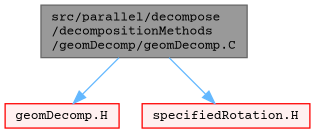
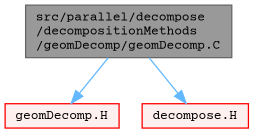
node "specifiedRotation.H": label "specifiedRotation.H" -> "decompose.H"
